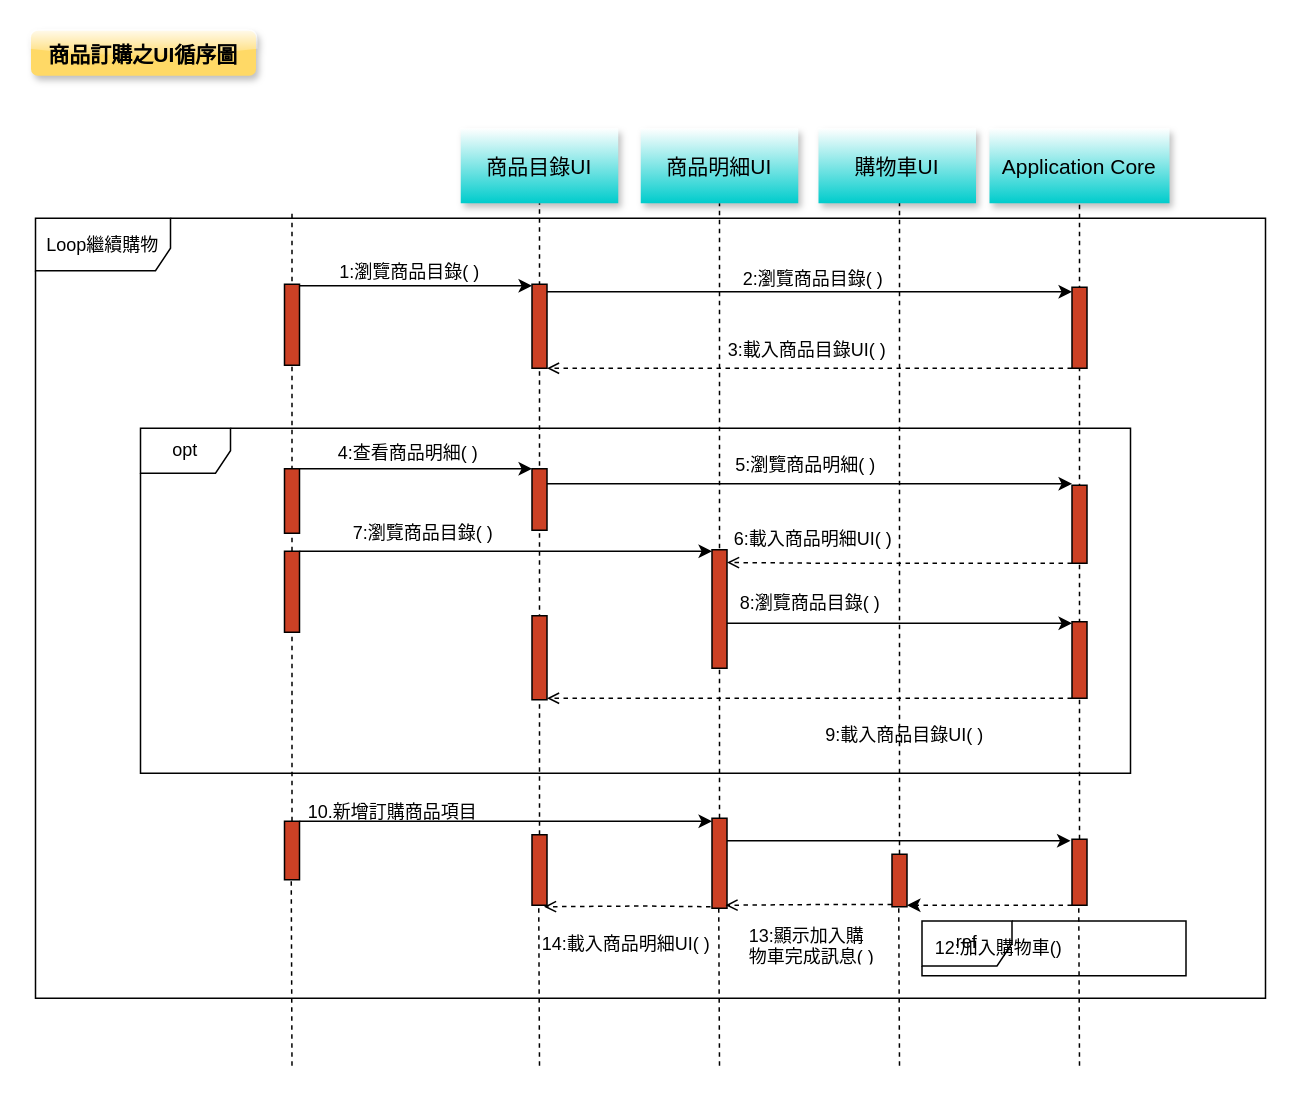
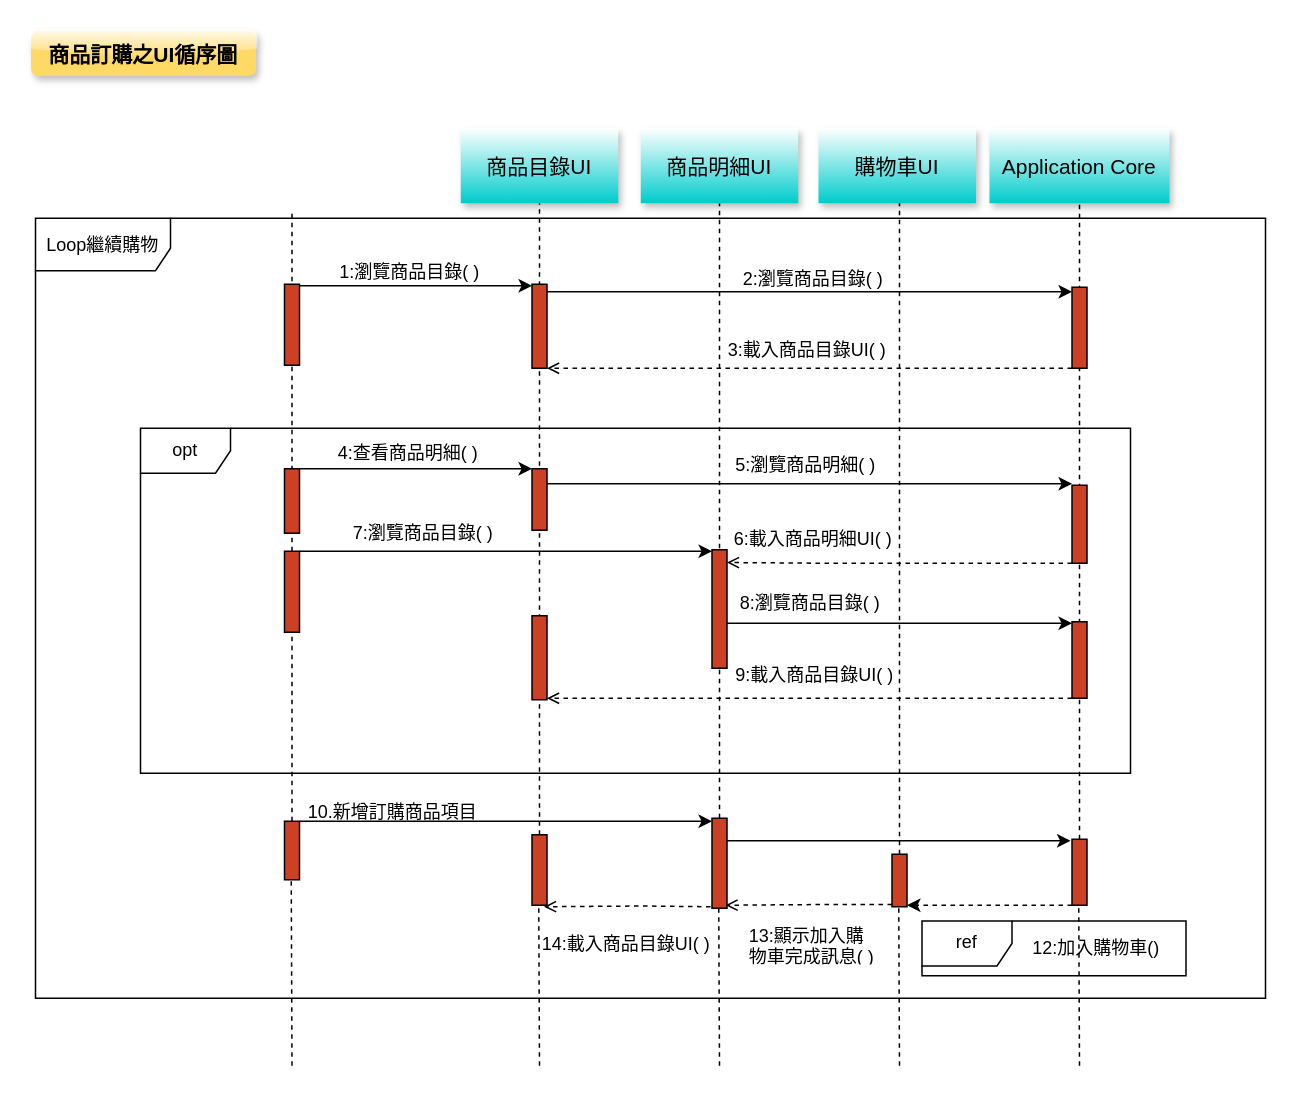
node "9:載入商品目錄UI( )": moved (944, 736) -> (854, 676)
node "14:載入商品明細UI( )": label "14:載入商品明細UI( )" -> "14:載入商品目錄UI( )"
node "12:加入購物車()": moved (1001, 948) -> (1099, 948)
